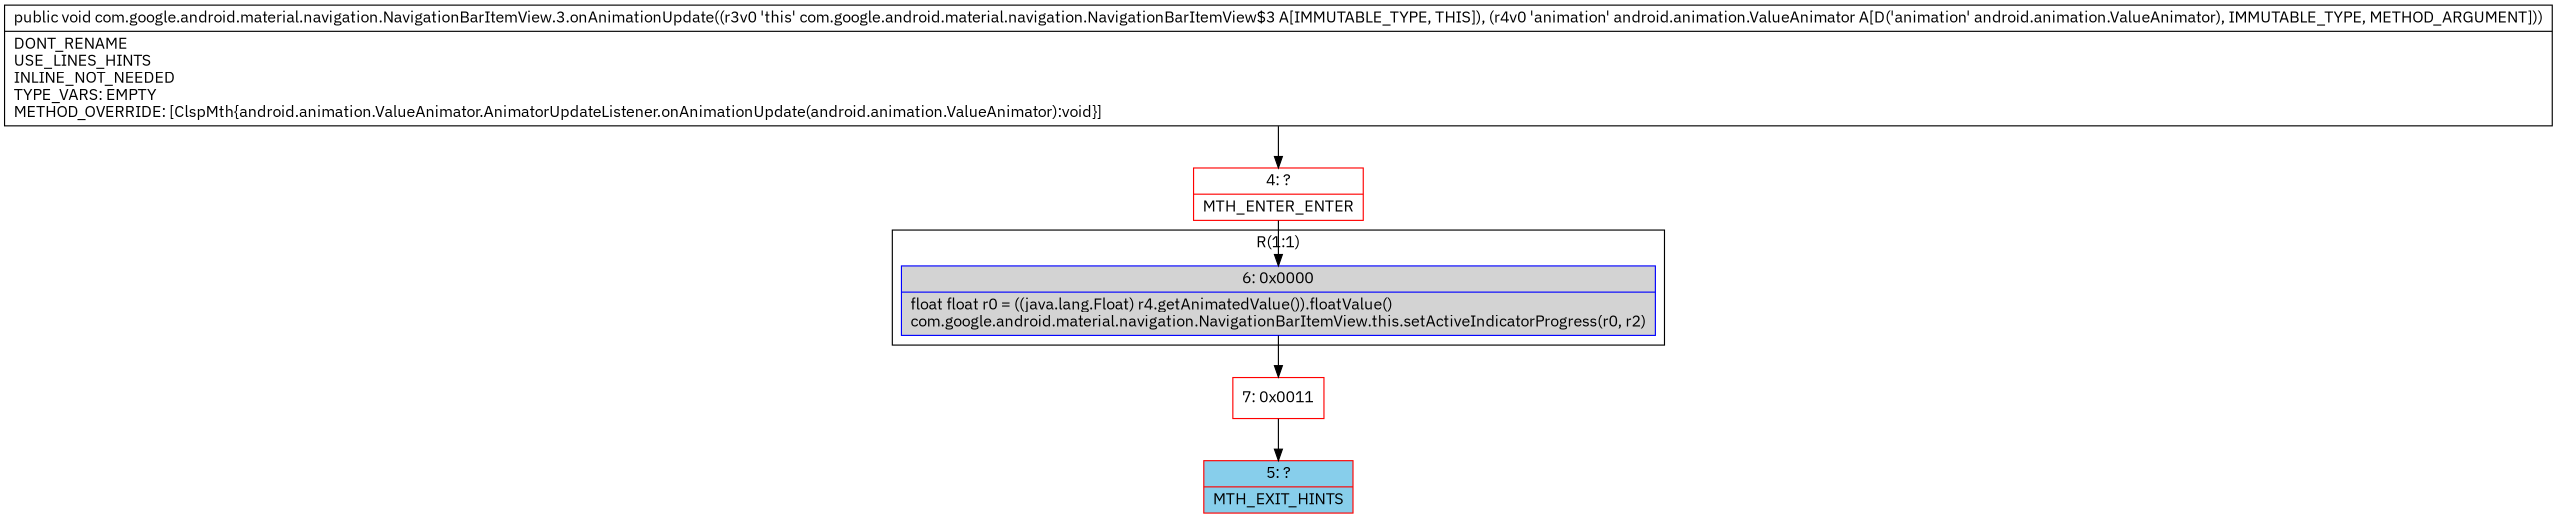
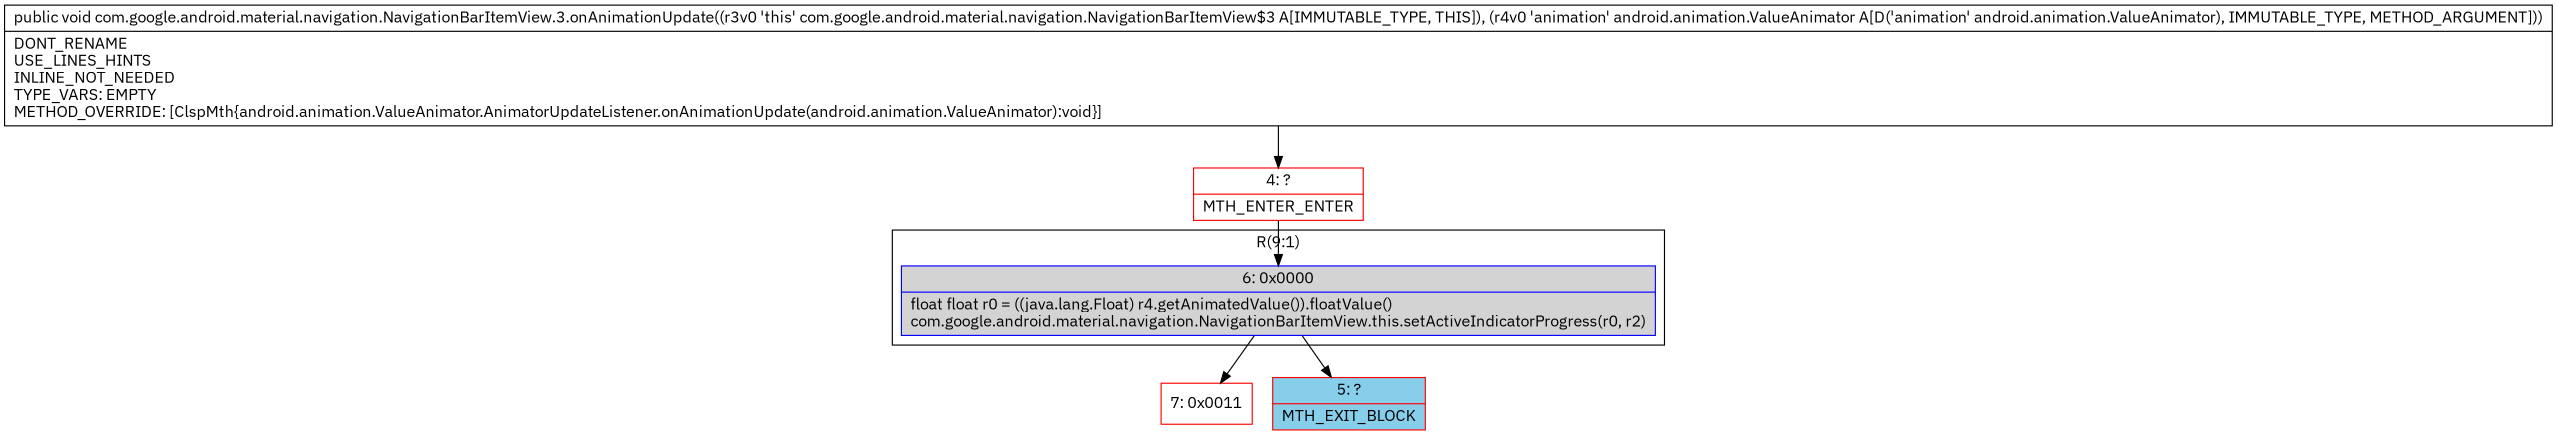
cluster "R(1:1)": label "R(1:1)" -> "R(9:1)"
edge "7: 0x0011" -> "5: ?": now "6: 0x0000" -> "5: ?"
node "5: ?": text "MTH_EXIT_HINTS" -> "MTH_EXIT_BLOCK"
